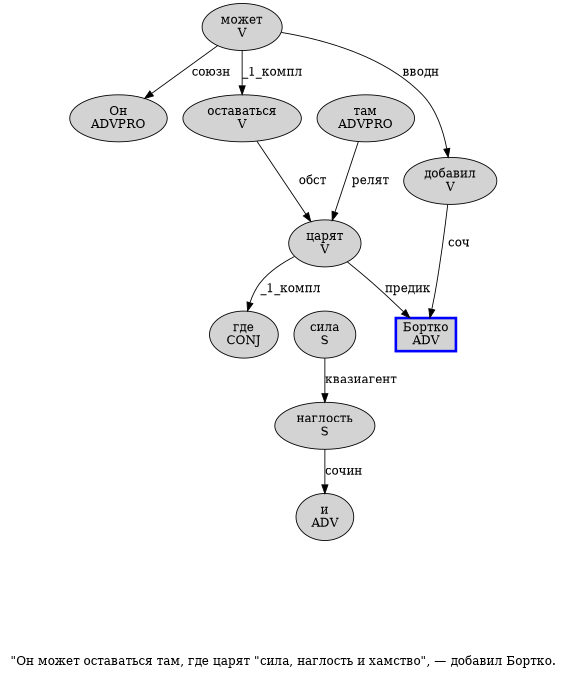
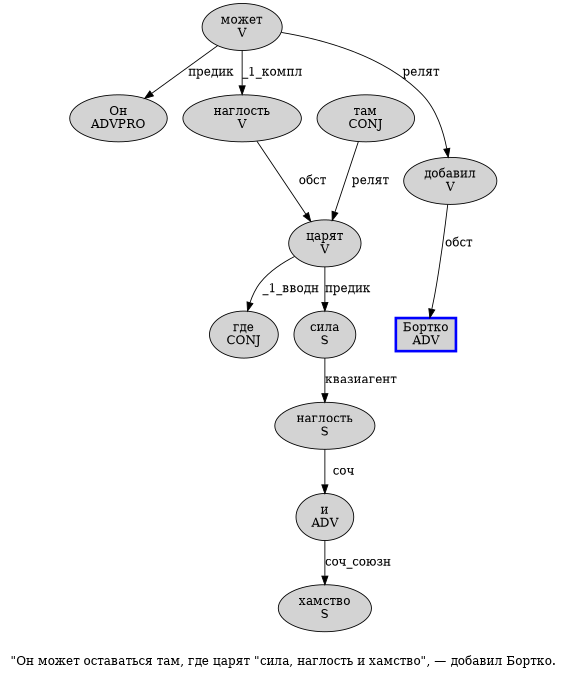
edge "может V" -> "Он ADVPRO": label "союзн" -> "предик"
edge "может V" -> "добавил V": label "вводн" -> "релят"
node "оставаться V": label "оставаться V" -> "наглость V"
node "там ADVPRO": label "там ADVPRO" -> "там CONJ"
edge "добавил V" -> "Бортко ADV": label "соч" -> "обст"
edge "царят V" -> "Бортко ADV": now "царят V" -> "сила S"
edge "царят V" -> "где CONJ": label "_1_компл" -> "_1_вводн"
edge "наглость S" -> "и ADV": label "сочин" -> "соч"
node "хамство S": added
